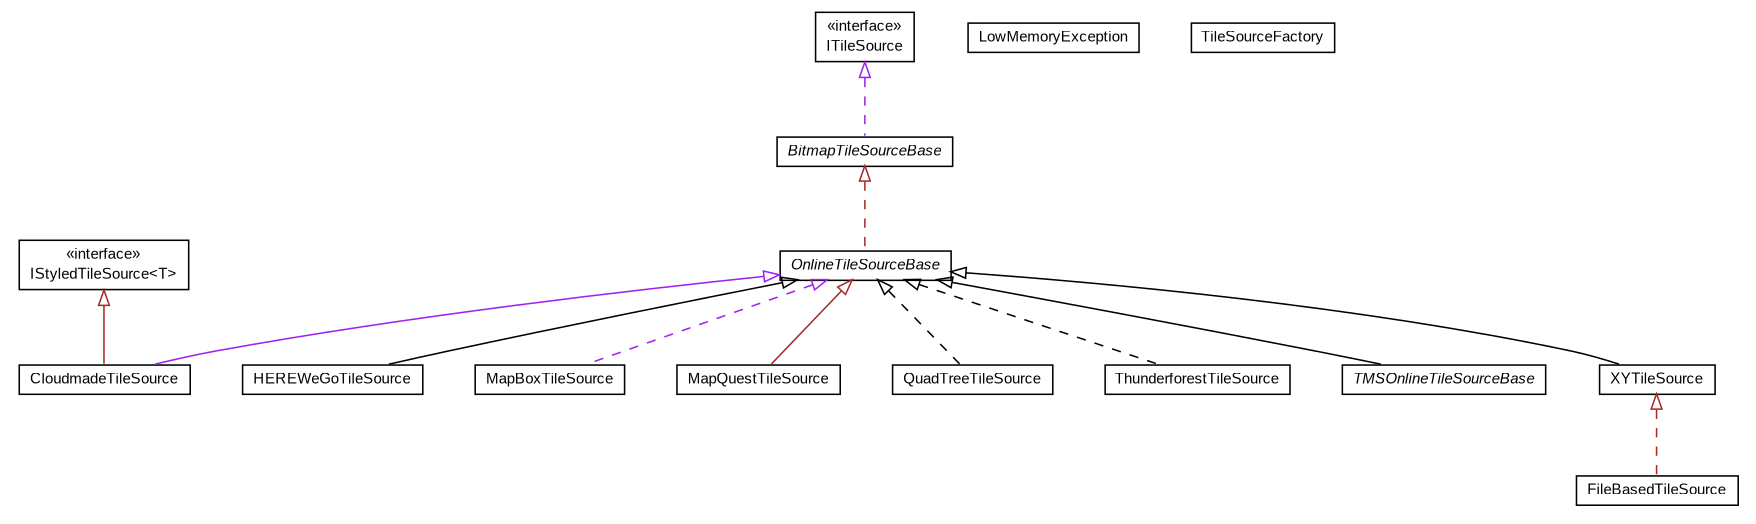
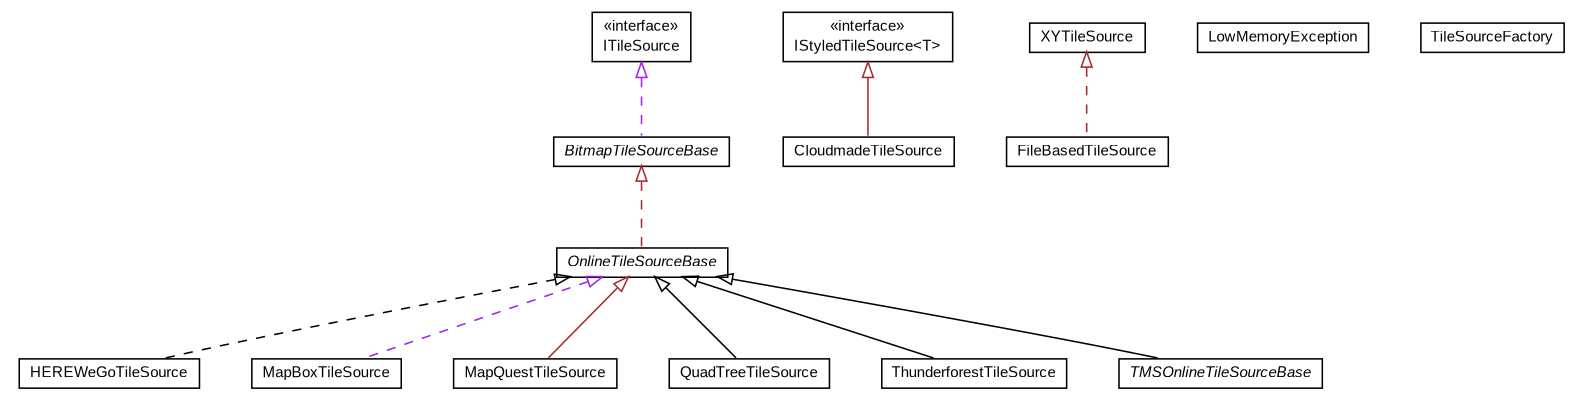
edge "XYTileSource" -> "OnlineTileSourceBase": removed
edge "CloudmadeTileSource" -> "OnlineTileSourceBase": removed
edge "HEREWeGoTileSource" -> "OnlineTileSourceBase": style solid -> dashed
edge "ThunderforestTileSource" -> "OnlineTileSourceBase": style dashed -> solid
edge "QuadTreeTileSource" -> "OnlineTileSourceBase": style dashed -> solid
